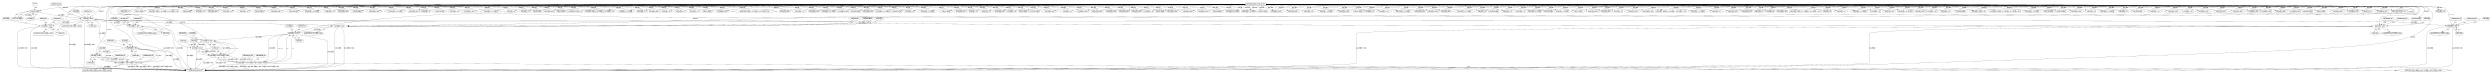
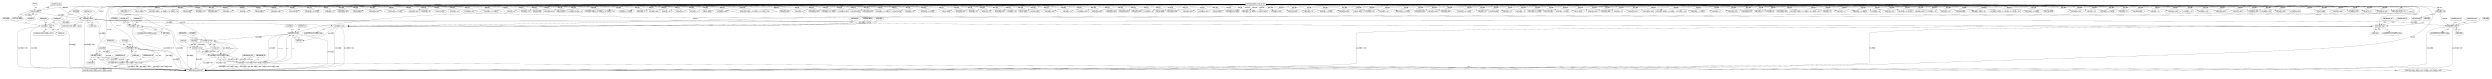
edge "(MethodParameterIn,const ut8 *buf)" -> "(Call,(llint)buf[3])": now "(Call,buf[2] << 24)" -> "(Call,(llint)buf[3])"
edge "(MethodParameterIn,const ut8 *buf)" -> "(Call,buf[0] == 0x24)": now "(Call,buf[2] << 24)" -> "(Call,buf[0] == 0x24)"
node "(Call,(llint)buf[9])": removed
node "(Call,(llint)buf[2])": removed
edge "(Call,i = (int) buf[0])" -> "(Call,(int) buf[0])": now "(Identifier,strasm)" -> "(Call,(int) buf[0])"
edge "(Call,buf[0] == 0x00)" -> "(Call,buf[0] == 0x19)": removed, label "DDG: buf[0]"
edge "(Call,buf[0] == 0x1a)" -> "(Call,buf[0] == 0x1c)": now "(Call,buf[0] == 0x1a)" -> "(Literal,0x1c)"
edge "(Literal,0x23)" -> "(MethodReturn,static int)": now "(Call,buf[0] == 0x23)" -> "(MethodReturn,static int)"
